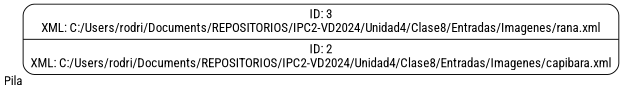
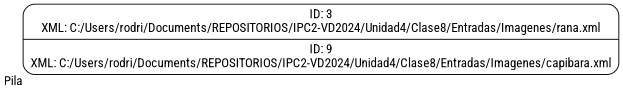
node "ID: 3": text "ID: 2" -> "ID: 9"
